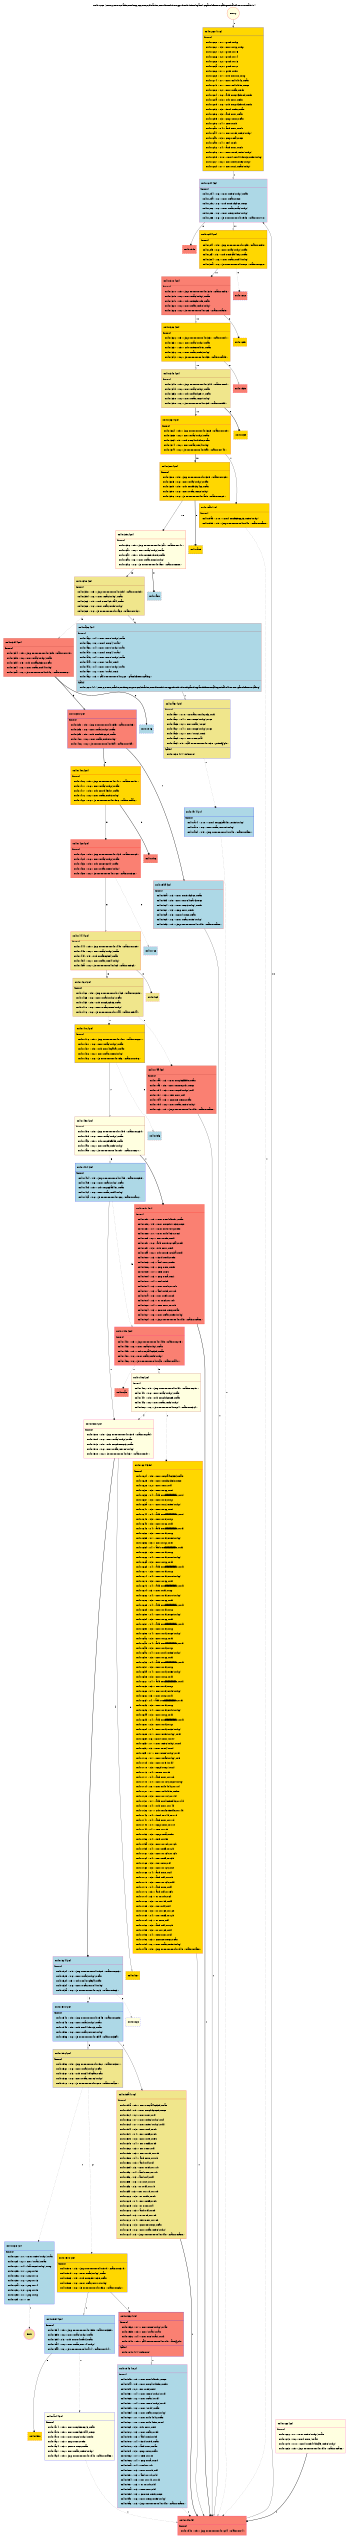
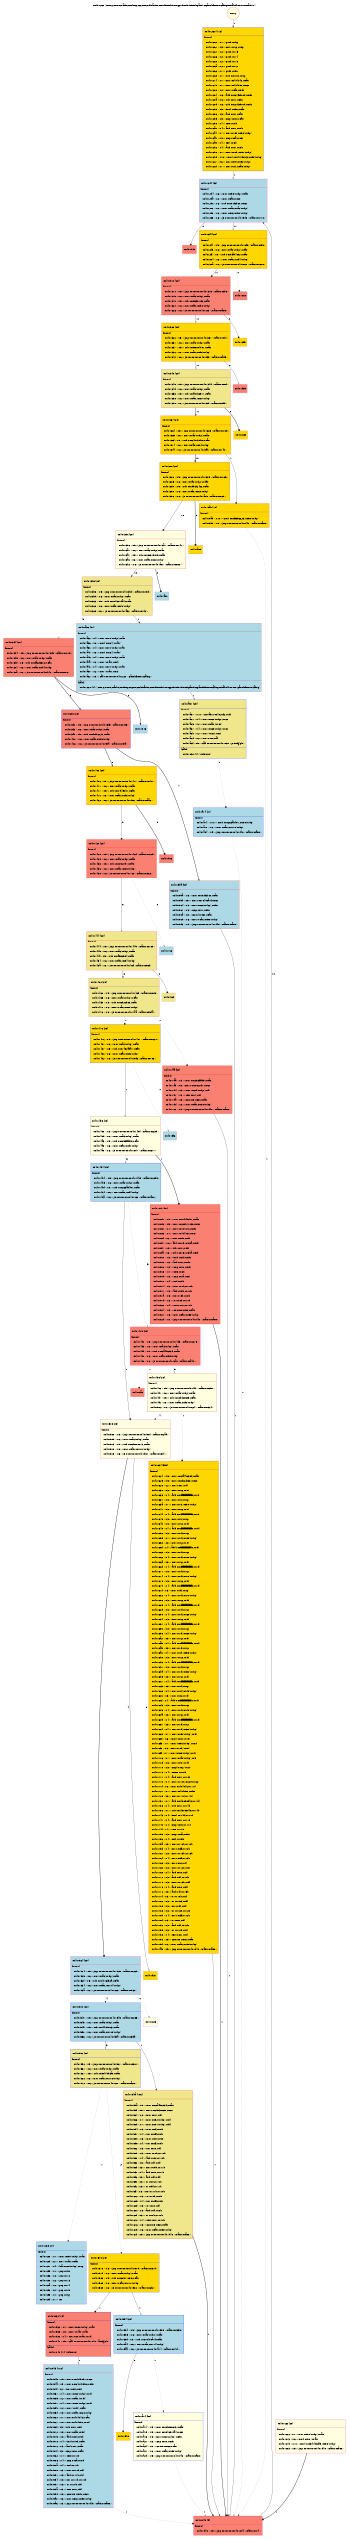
node "Exit": removed
